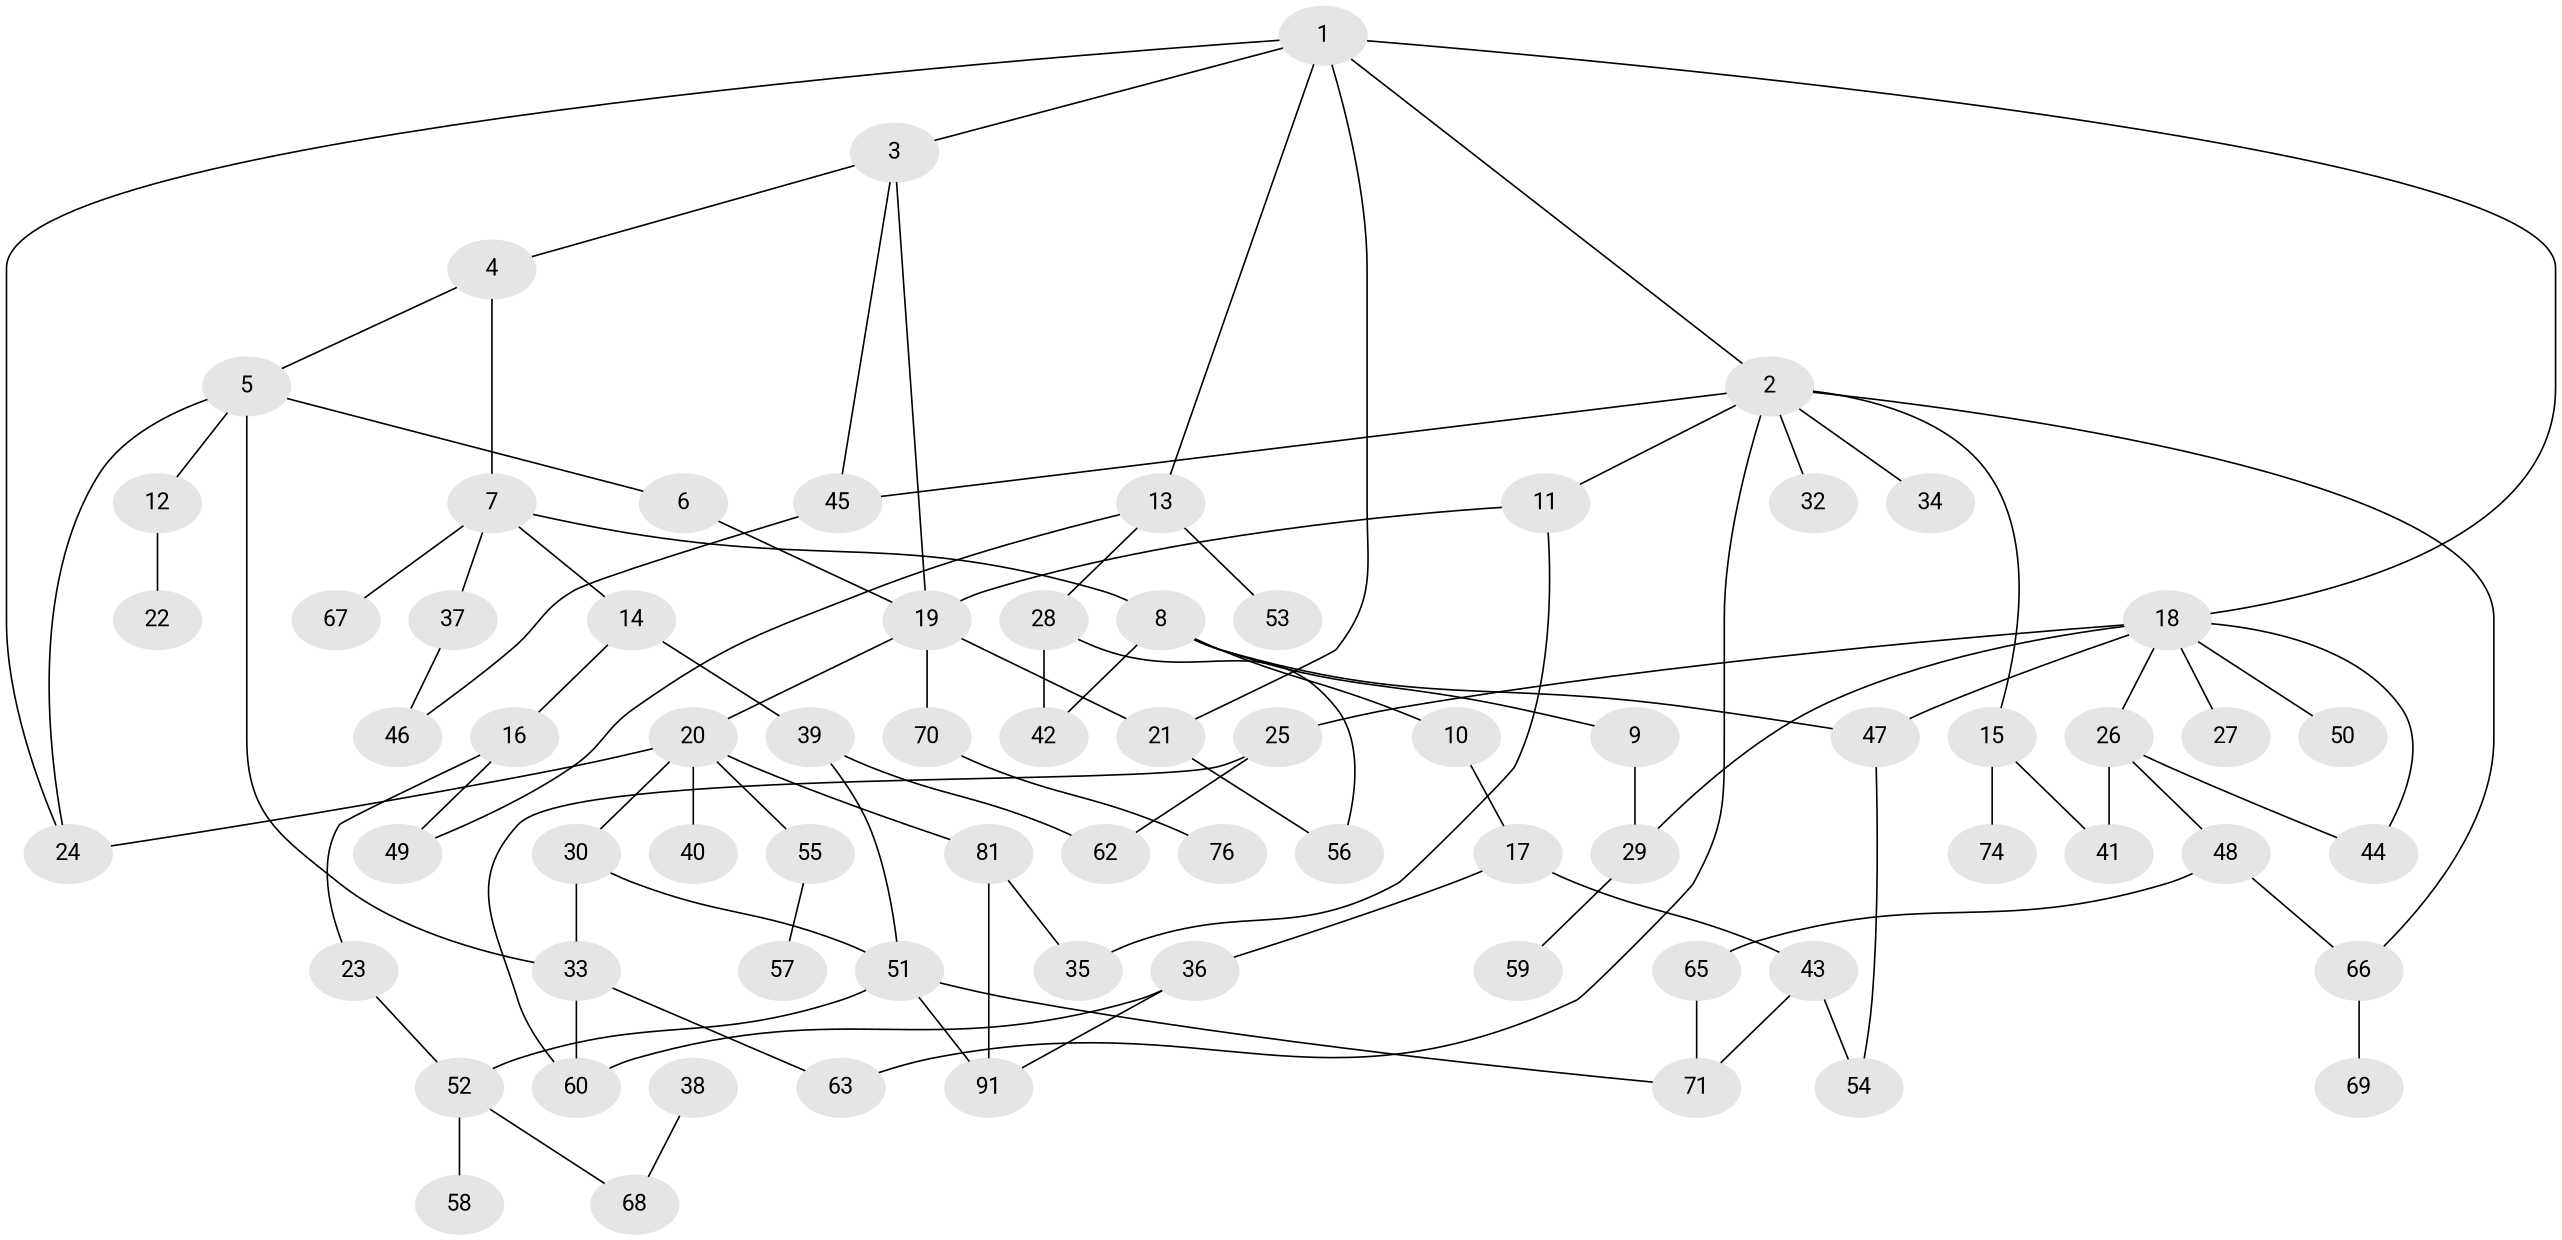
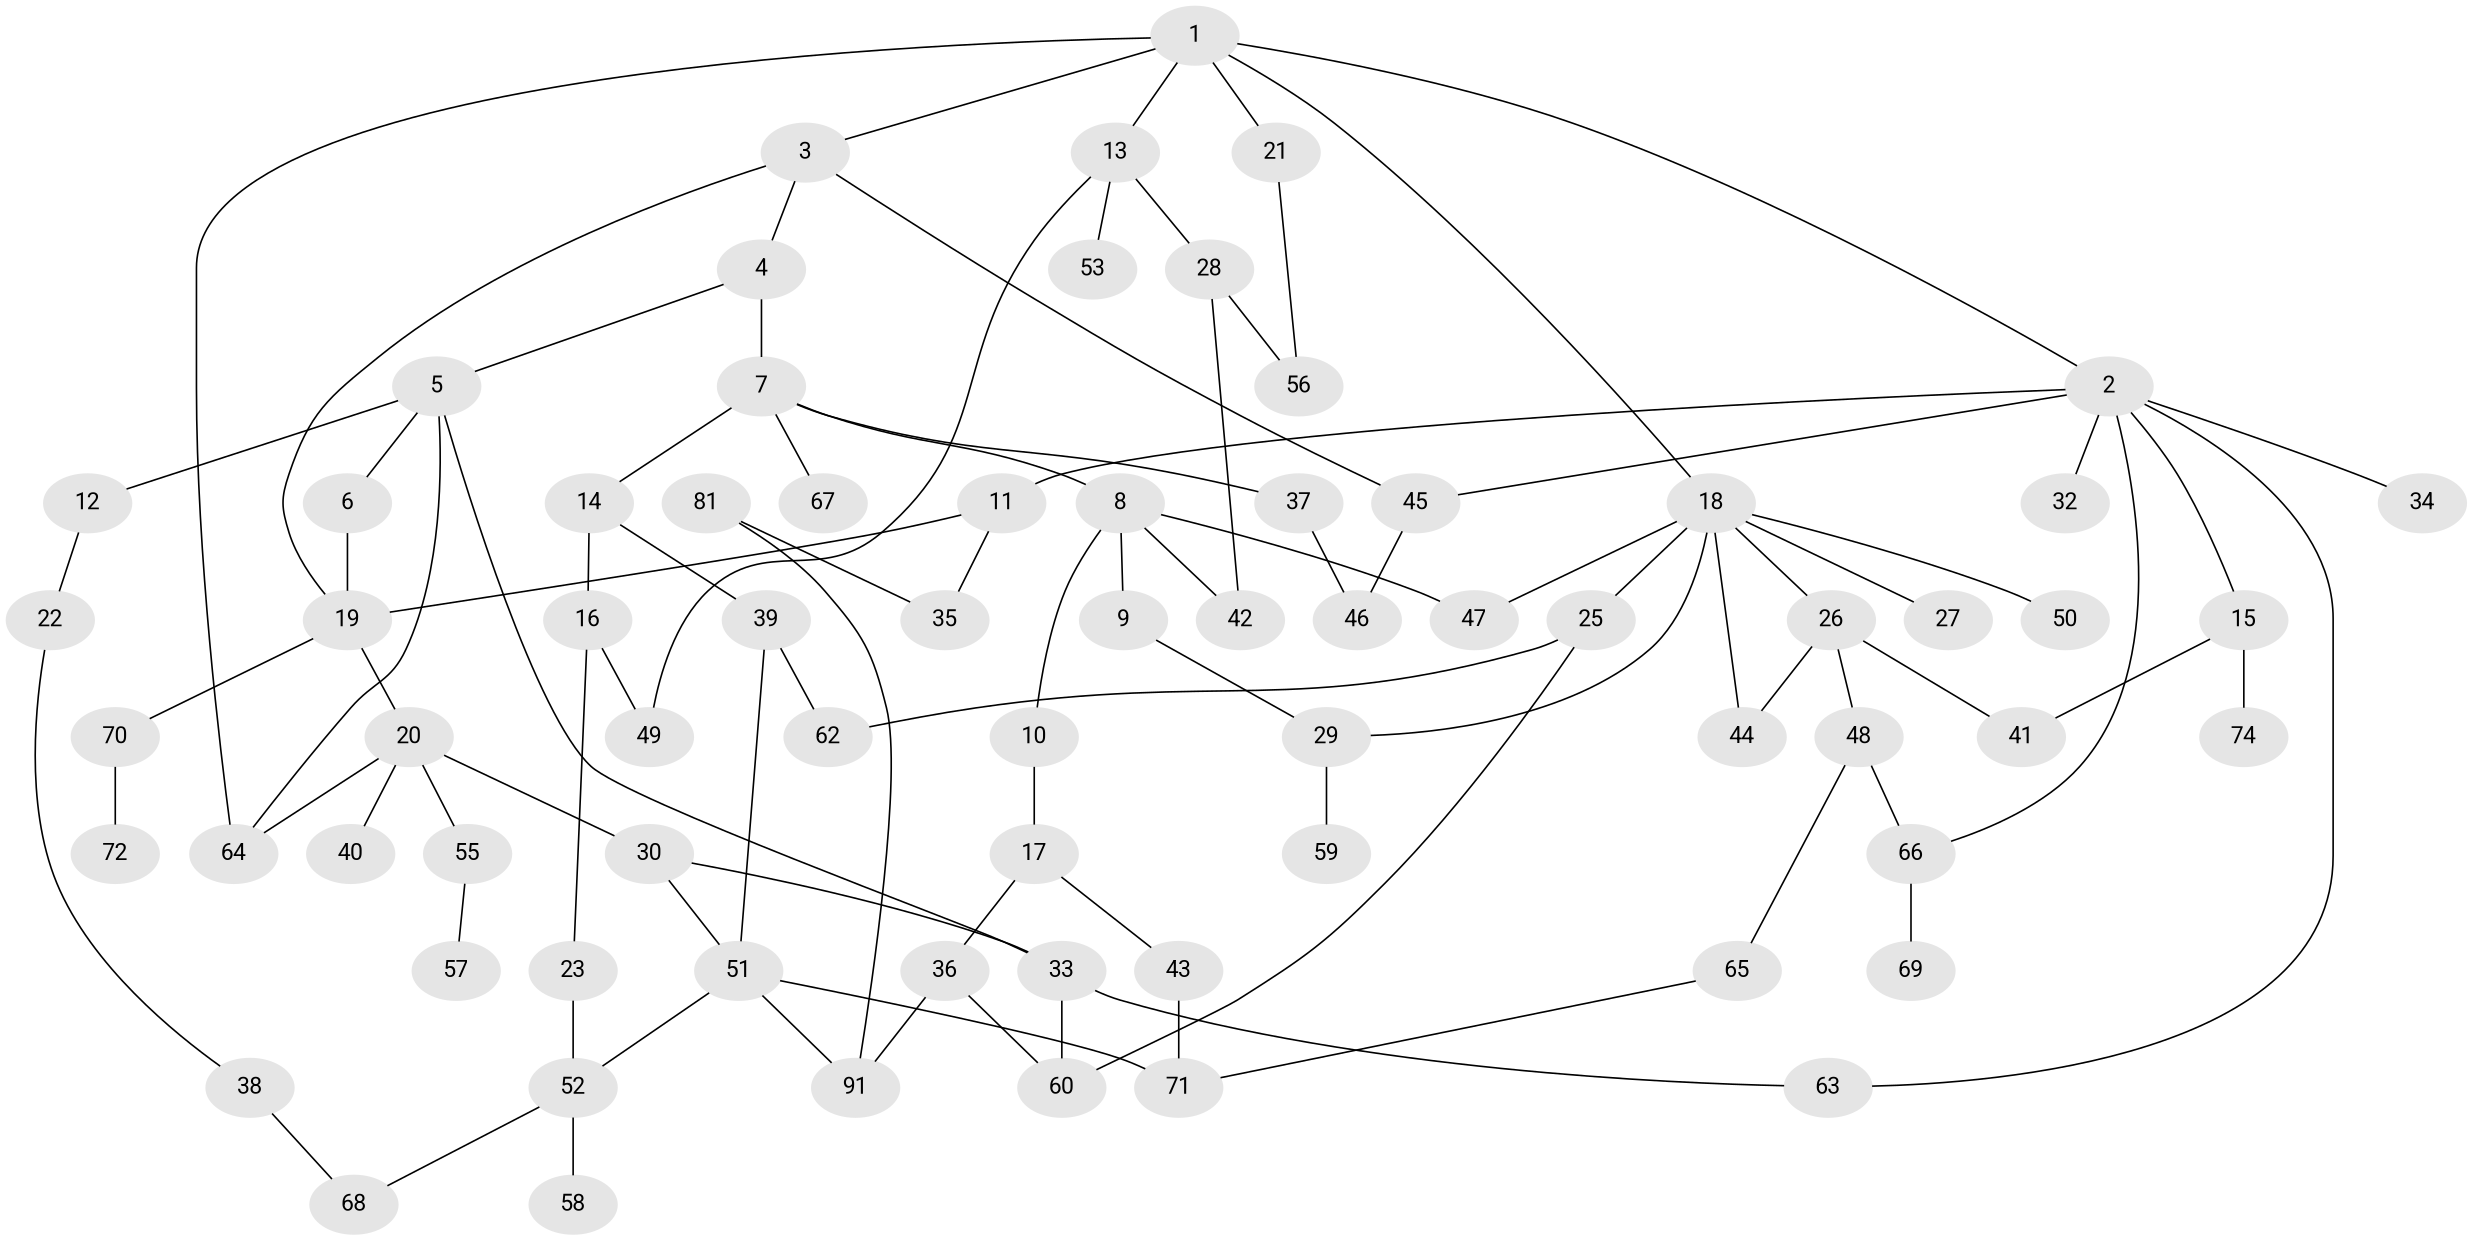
edge "19" -- "21": removed
edge "20" -- "81": removed
node "24": label "24" -> "64"
node "76": label "76" -> "72"
edge "22" -- "38": added
node "54": removed
